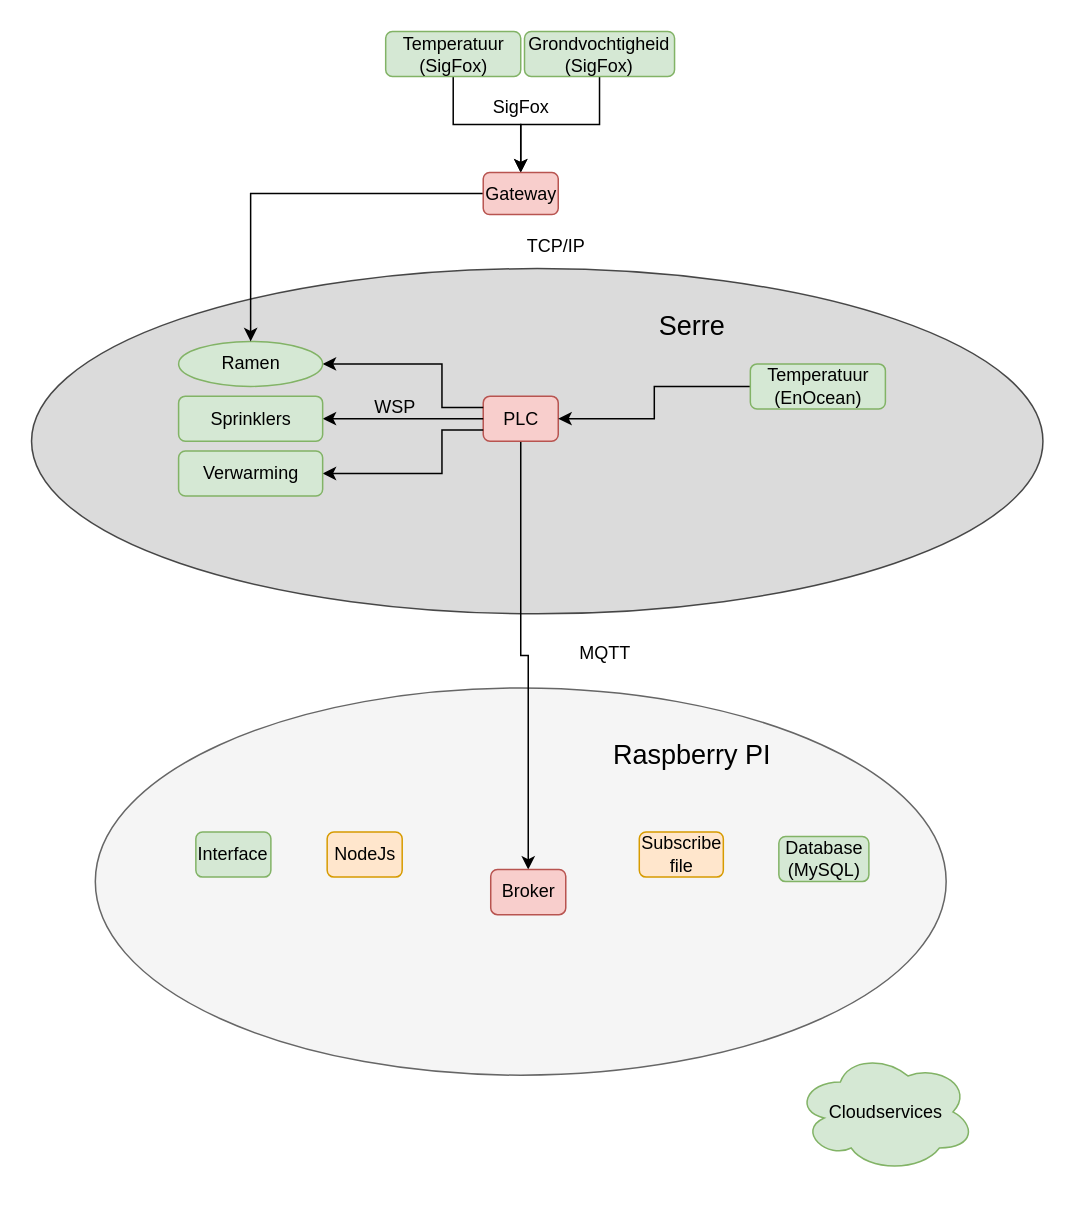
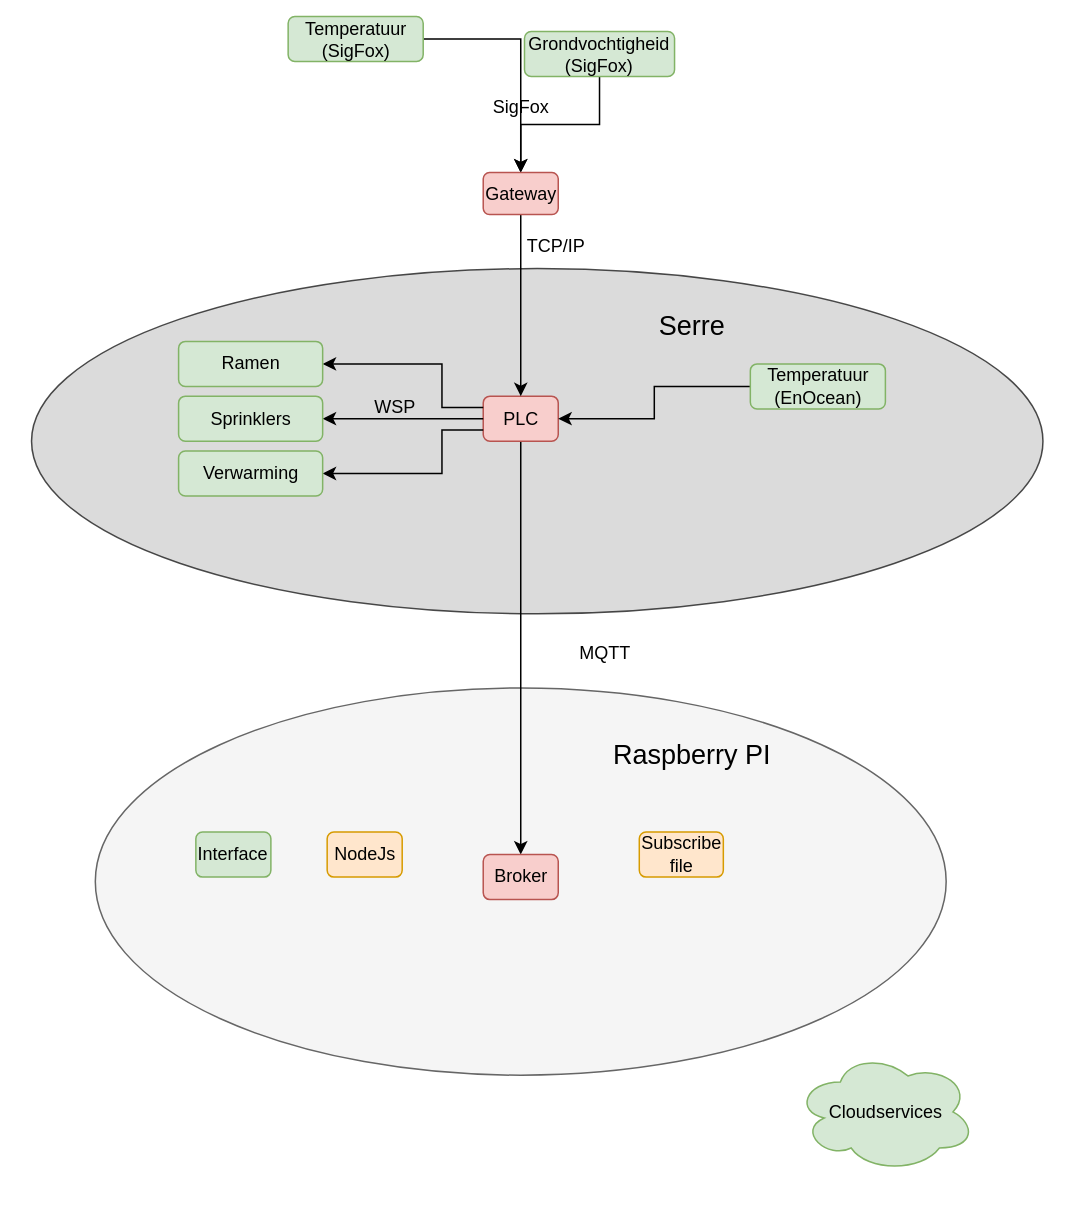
node "Temperatuur (SigFox)": moved (453, 54) -> (356, 39)
edge "Gateway" -> "Ramen": now "Gateway" -> "PLC"
node "Ramen": shape ellipse -> rounded rectangle
node "Database (MySQL)": removed
node "Broker": moved (528, 892) -> (521, 877)
